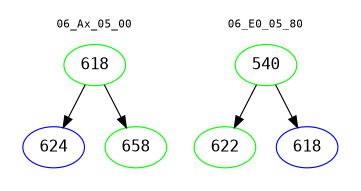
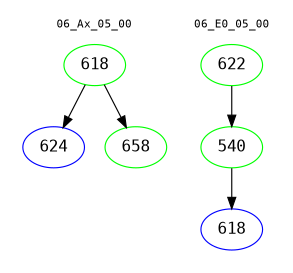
cluster "06_E0_05_80": label "06_E0_05_80" -> "06_E0_05_00"
edge "540" -> "622": reversed
